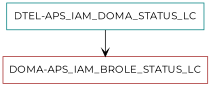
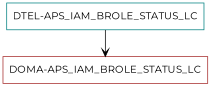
node "DTEL-APS_IAM_DOMA_STATUS_LC": label "DTEL-APS_IAM_DOMA_STATUS_LC" -> "DTEL-APS_IAM_BROLE_STATUS_LC"
